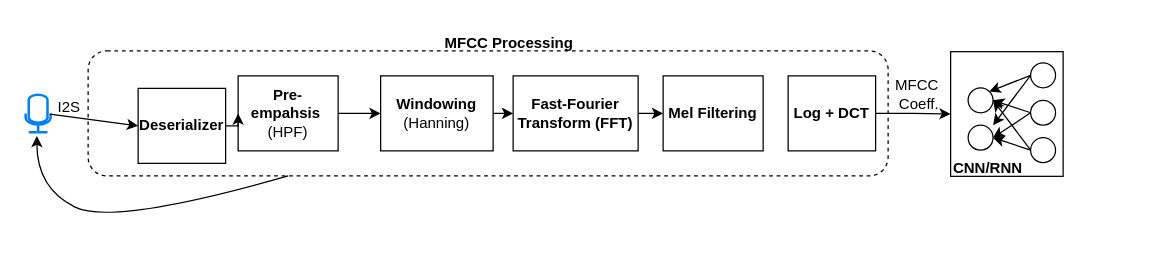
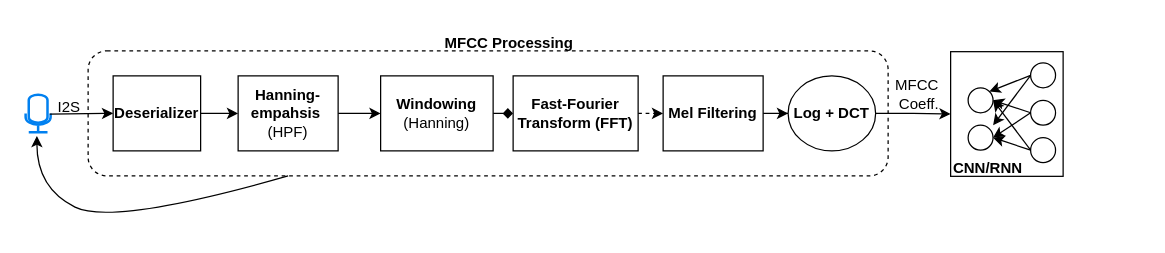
node "Pre-empahsis (HPF)": label "Pre-empahsis (HPF)" -> "Hanning-empahsis (HPF)"
edge "Windowing (Hanning)" -> "Fast-Fourier Transform (FFT)": arrowhead classic -> diamond
edge "Fast-Fourier Transform (FFT)" -> "Mel Filtering": style solid -> dashed
edge "Mel Filtering" -> "Log + DCT": added
node "Log + DCT": shape rectangle -> ellipse
node "Deserializer": moved (182, 126) -> (157, 113)
